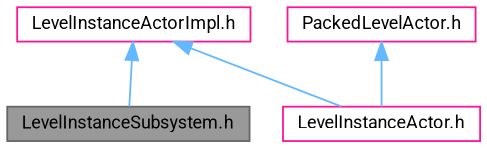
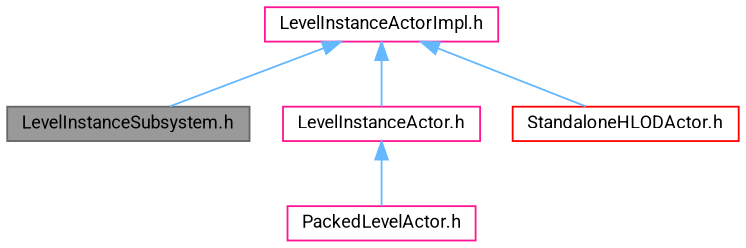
edge "LevelInstanceActor.h" -> "PackedLevelActor.h": reversed
node "StandaloneHLODActor.h": added
